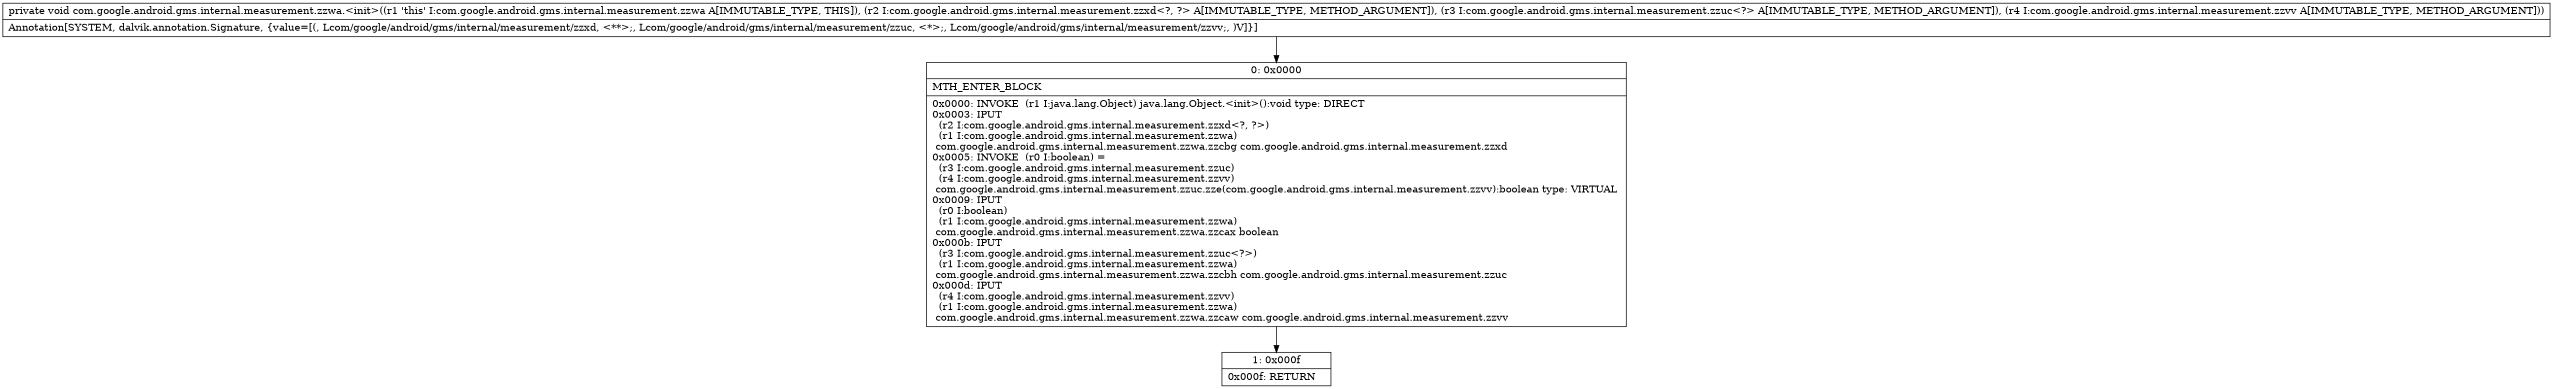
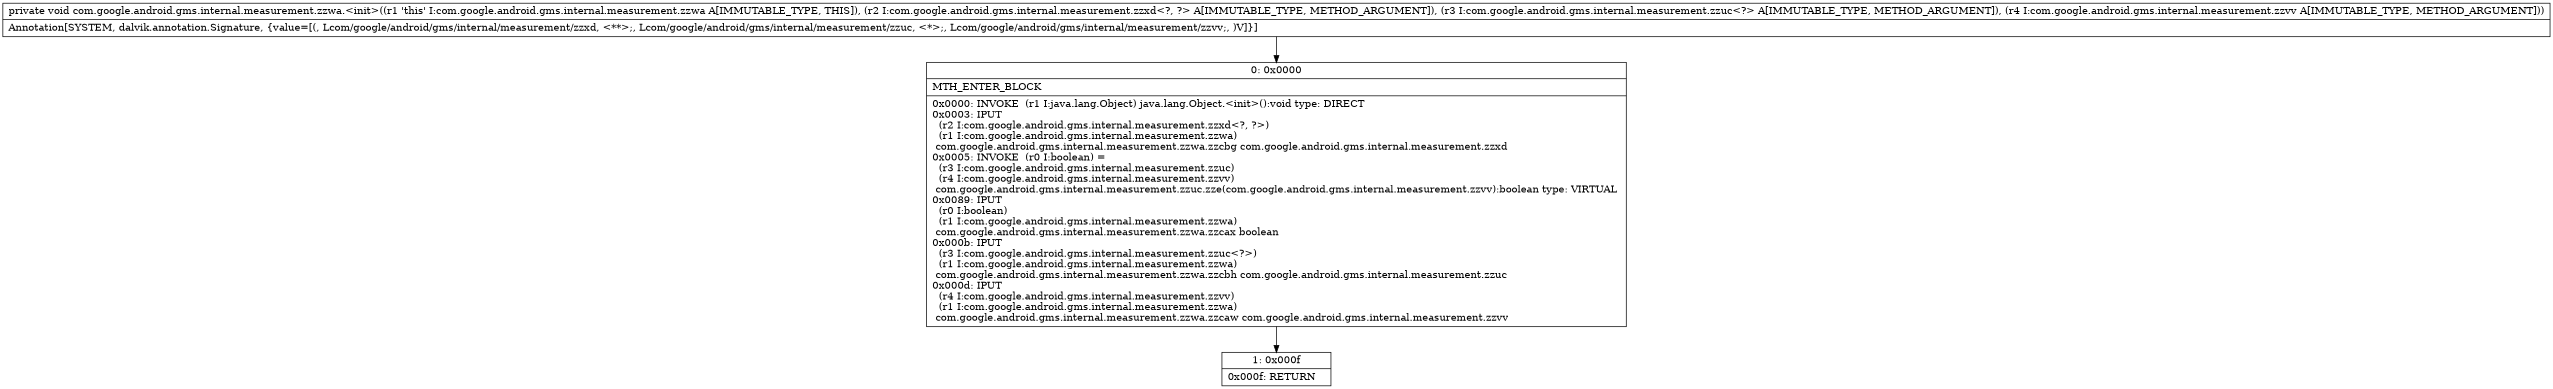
node "0: 0x0000": text "0x0009: IPUT" -> "0x0089: IPUT"
